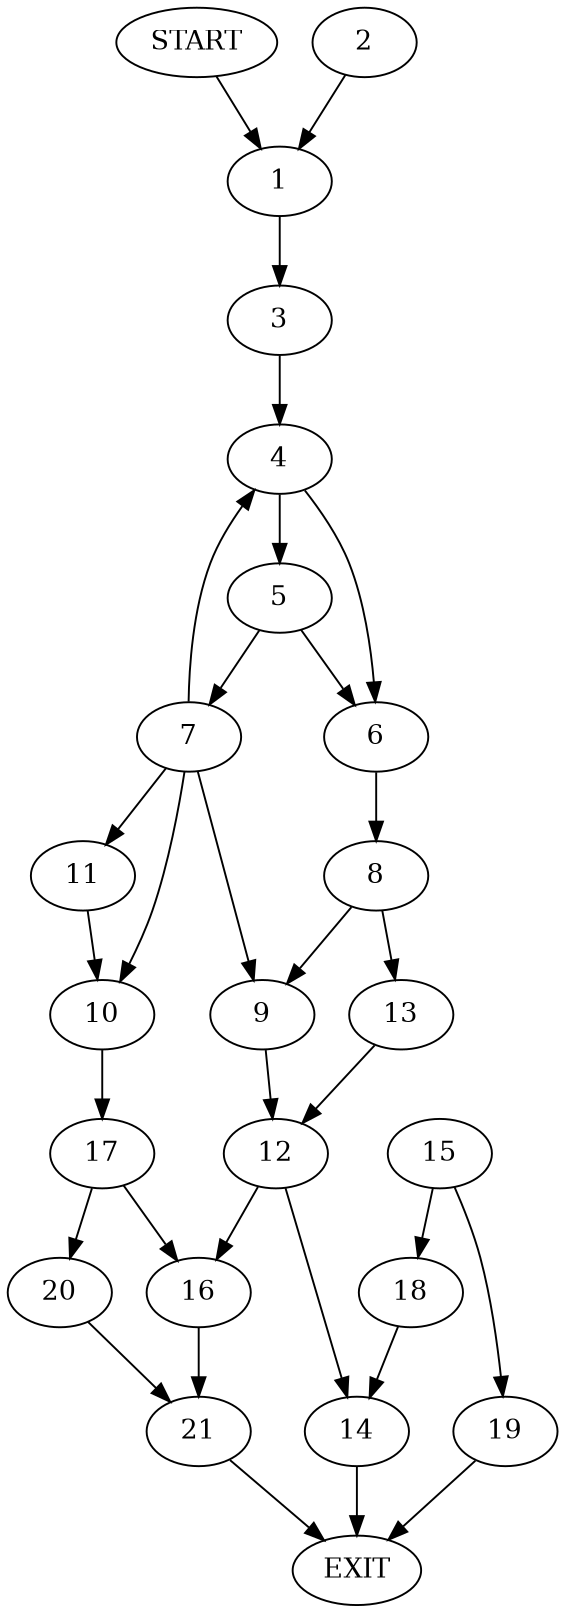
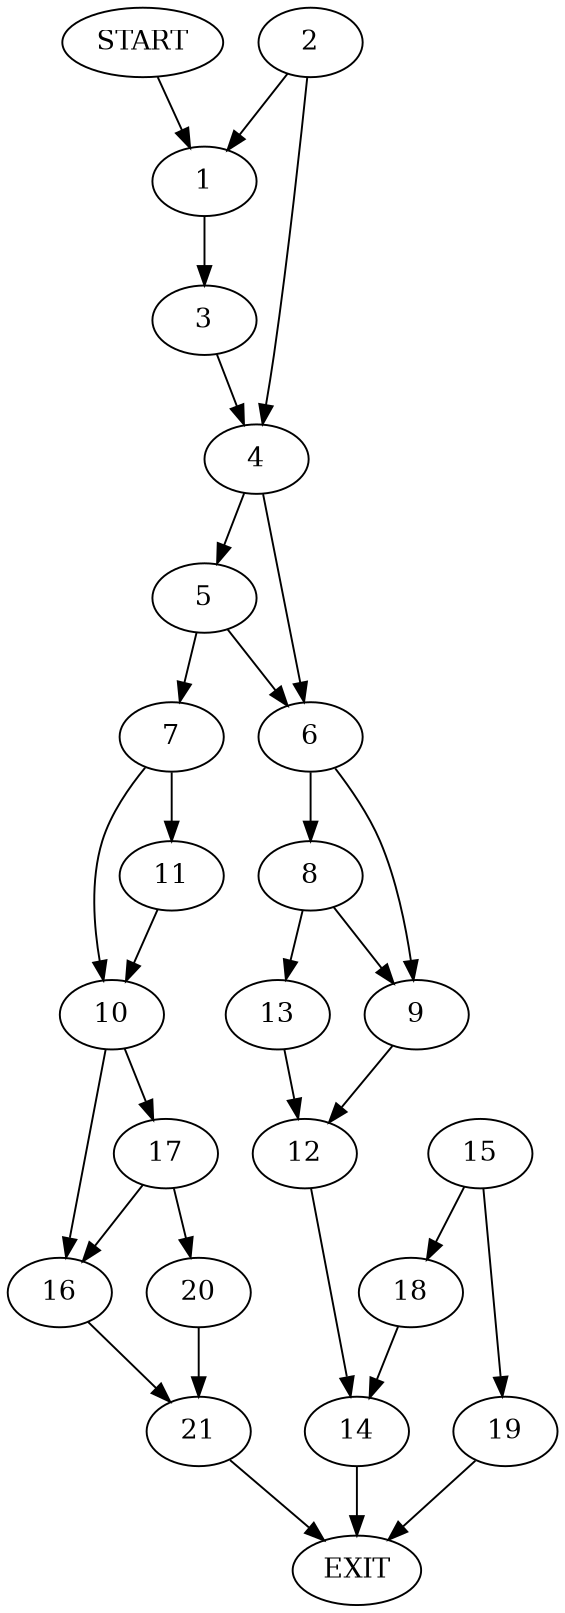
edge "7" -> "4": now "2" -> "4"
edge "7" -> "9": now "6" -> "9"
edge "12" -> "16": now "10" -> "16"
